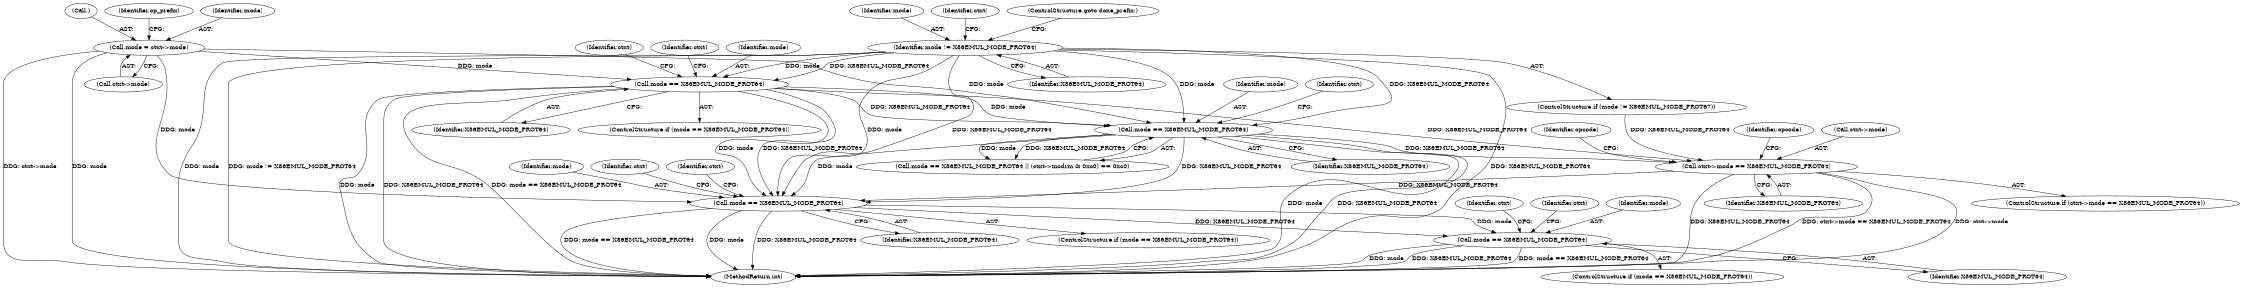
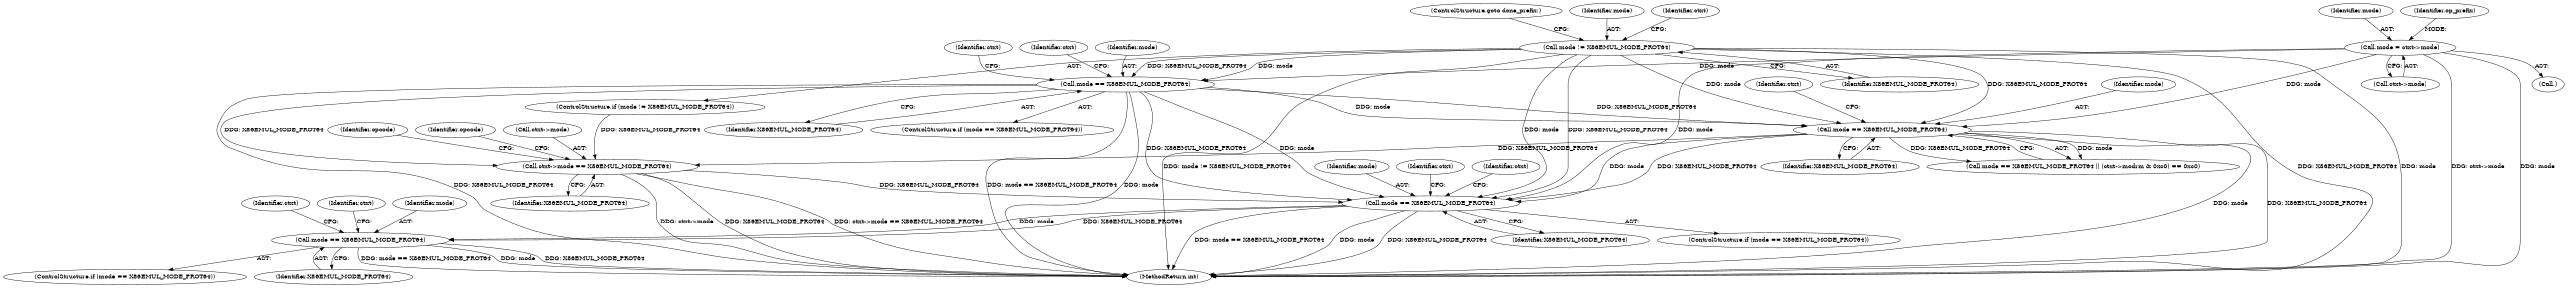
edge "(Call,)" -> "(Call,mode = ctxt->mode)": reversed
edge "(Identifier,op_prefix)" -> "(Call,mode = ctxt->mode)": label "CFG: " -> "MODE: "
node "(Identifier,mode != X86EMUL_MODE_PROT64)": label "(Identifier,mode != X86EMUL_MODE_PROT64)" -> "(Call,mode != X86EMUL_MODE_PROT64)"
node "(ControlStructure,if (mode != X86EMUL_MODE_PROT67))": label "(ControlStructure,if (mode != X86EMUL_MODE_PROT67))" -> "(ControlStructure,if (mode != X86EMUL_MODE_PROT64))"
node "(ControlStructure,if (ctxt->mode == X86EMUL_MODE_PROT64))": removed
